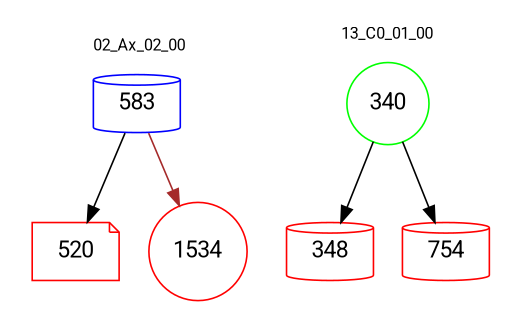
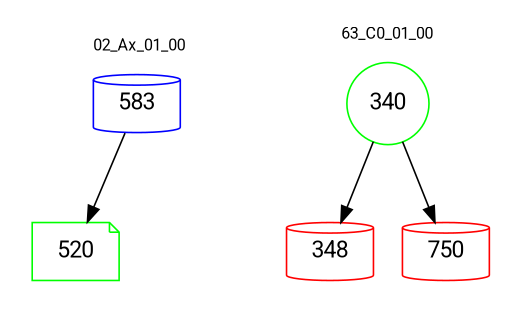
cluster "13_C0_01_00": label "13_C0_01_00" -> "63_C0_01_00"
cluster "02_Ax_02_00": label "02_Ax_02_00" -> "02_Ax_01_00"
node "520": color red -> green
node "1534": removed
node "754": label "754" -> "750"
